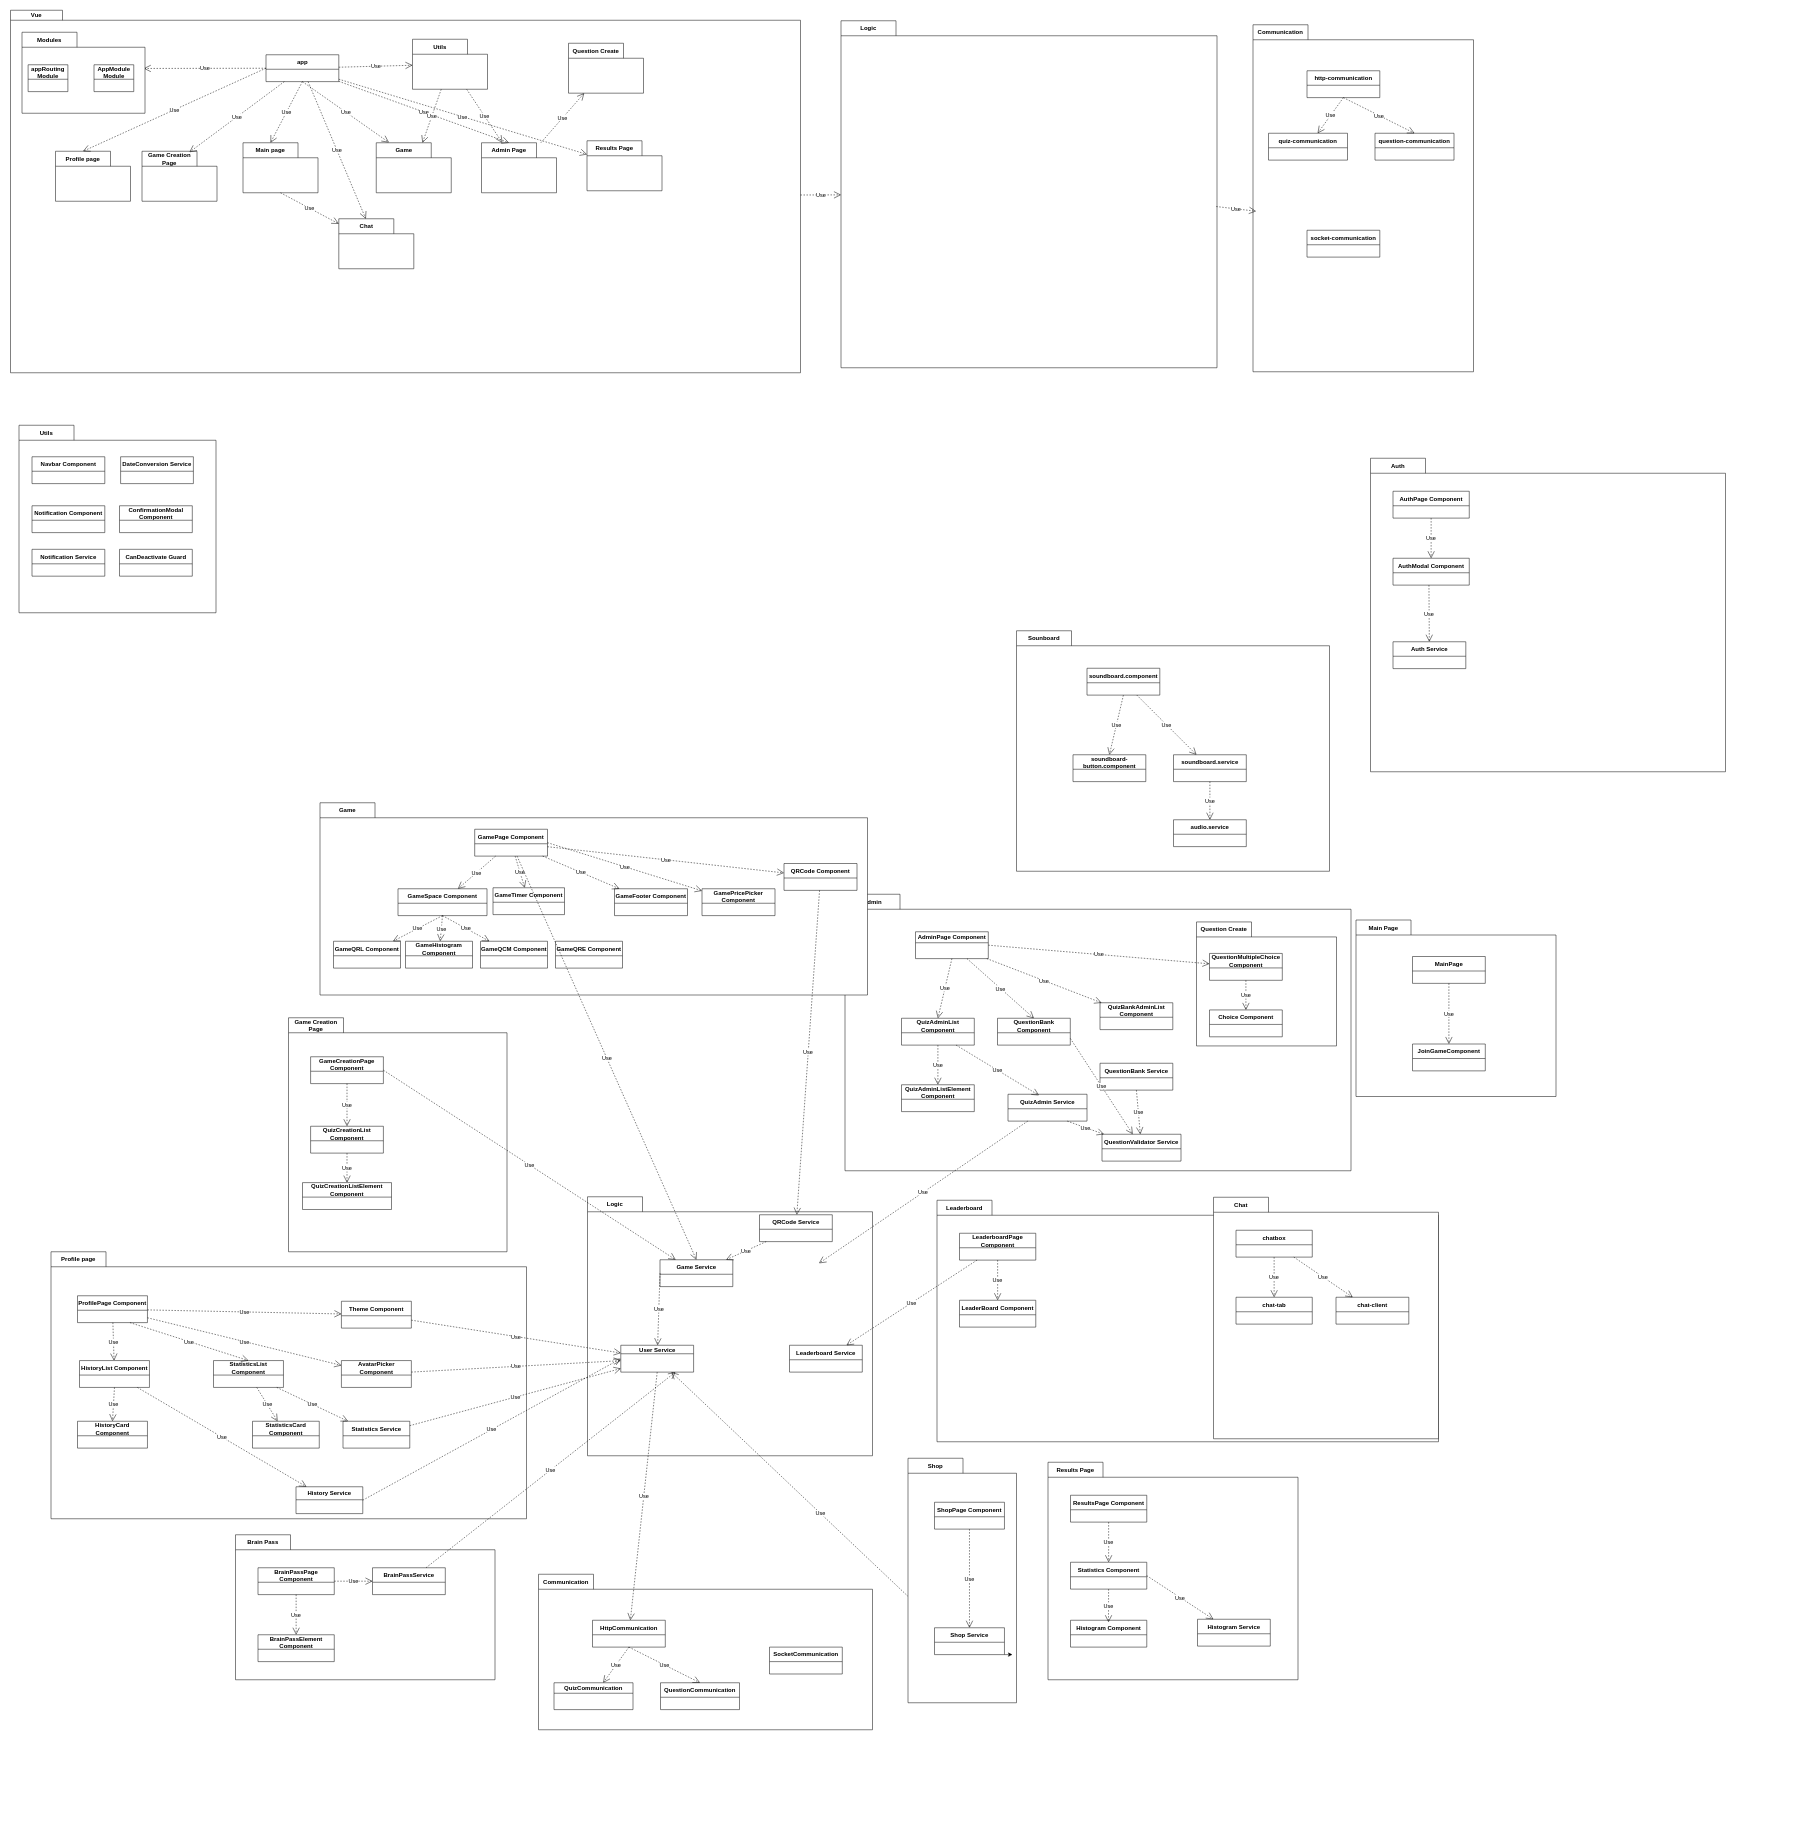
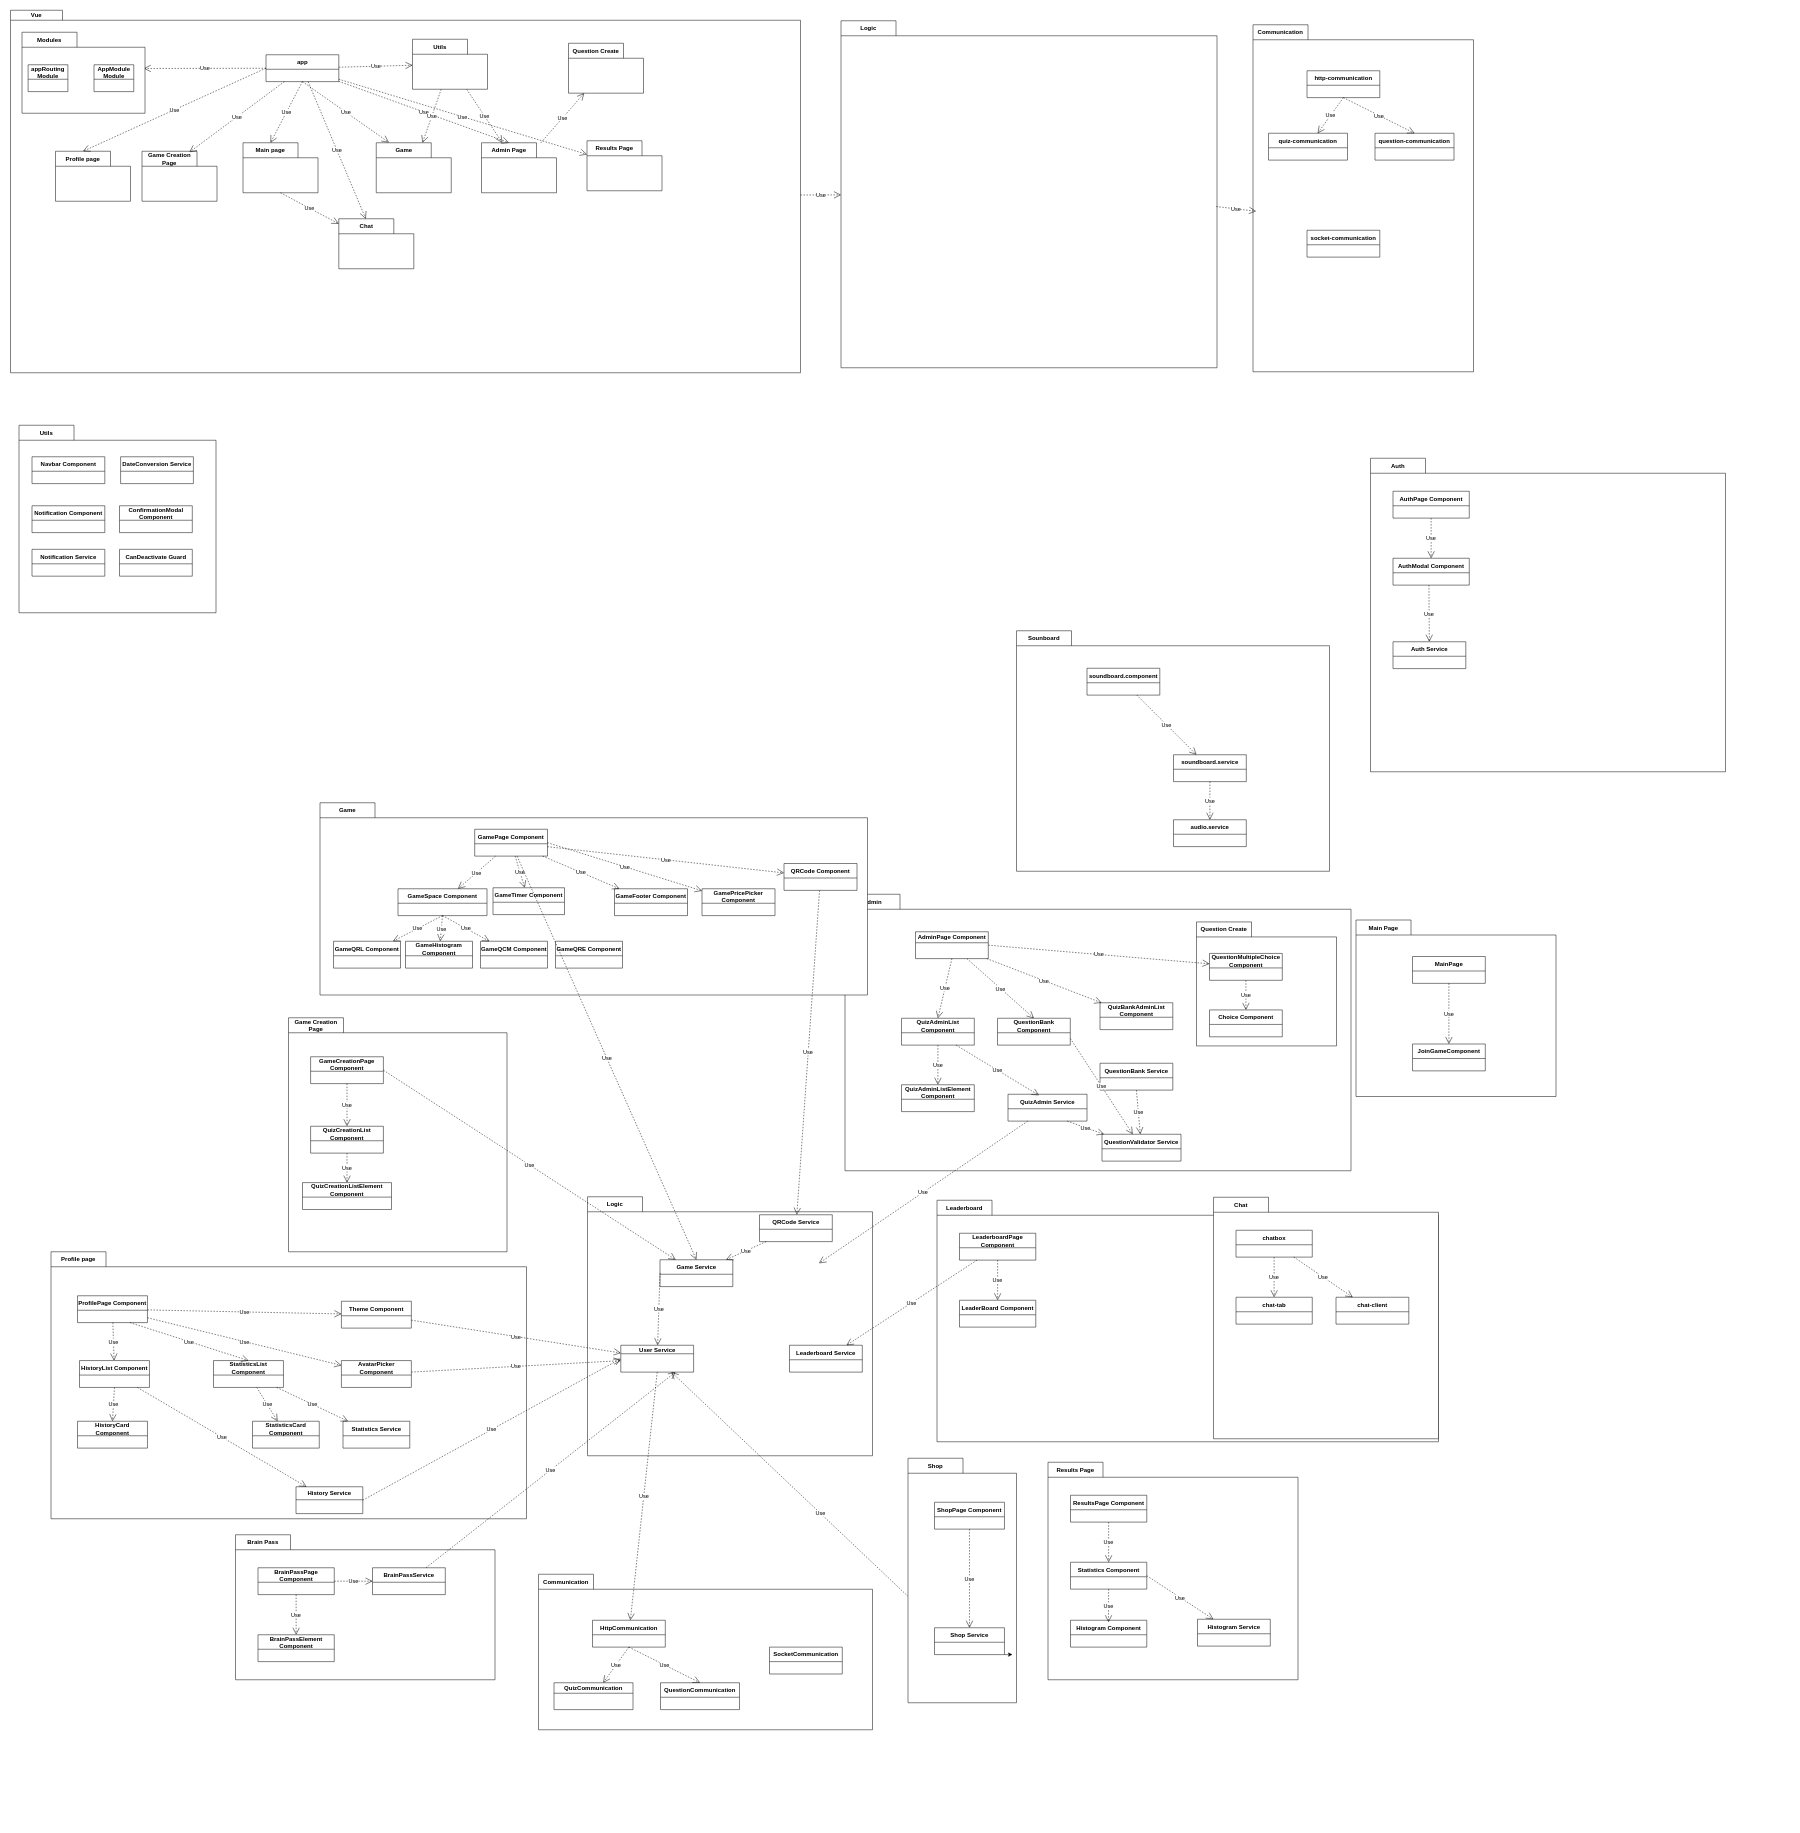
edge "soundboard.component" -> "soundboard-button.component": removed, label "Use"
node "soundboard-button.component": removed
edge "Statistics Service" -> "User Service": removed, label "Use"
